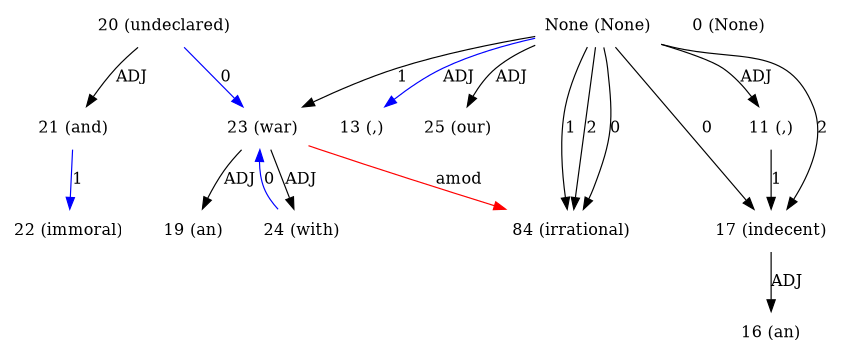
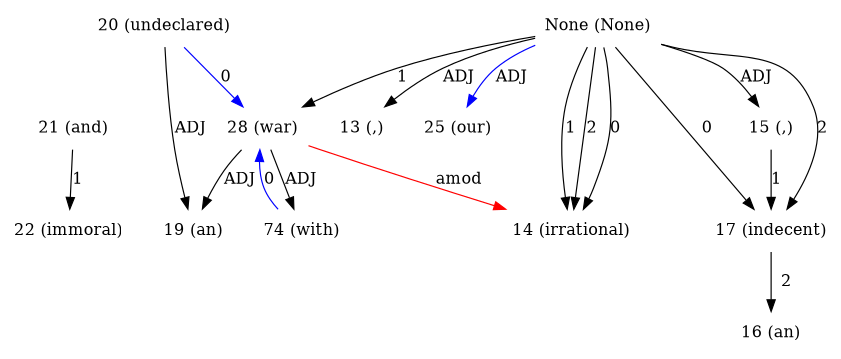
node "0 (None)": removed
edge "None (None)" -> "13 (,)": color blue -> black
edge "None (None)" -> "25 (our)": color black -> blue
edge "20 (undeclared)" -> "21 (and)": now "20 (undeclared)" -> "19 (an)"
node "23 (war)": label "23 (war)" -> "28 (war)"
node "11 (,)": label "11 (,)" -> "15 (,)"
edge "21 (and)" -> "22 (immoral)": color blue -> black
node "24 (with)": label "24 (with)" -> "74 (with)"
node "84 (irrational)": label "84 (irrational)" -> "14 (irrational)"
edge "17 (indecent)" -> "16 (an)": label "ADJ" -> "2"
